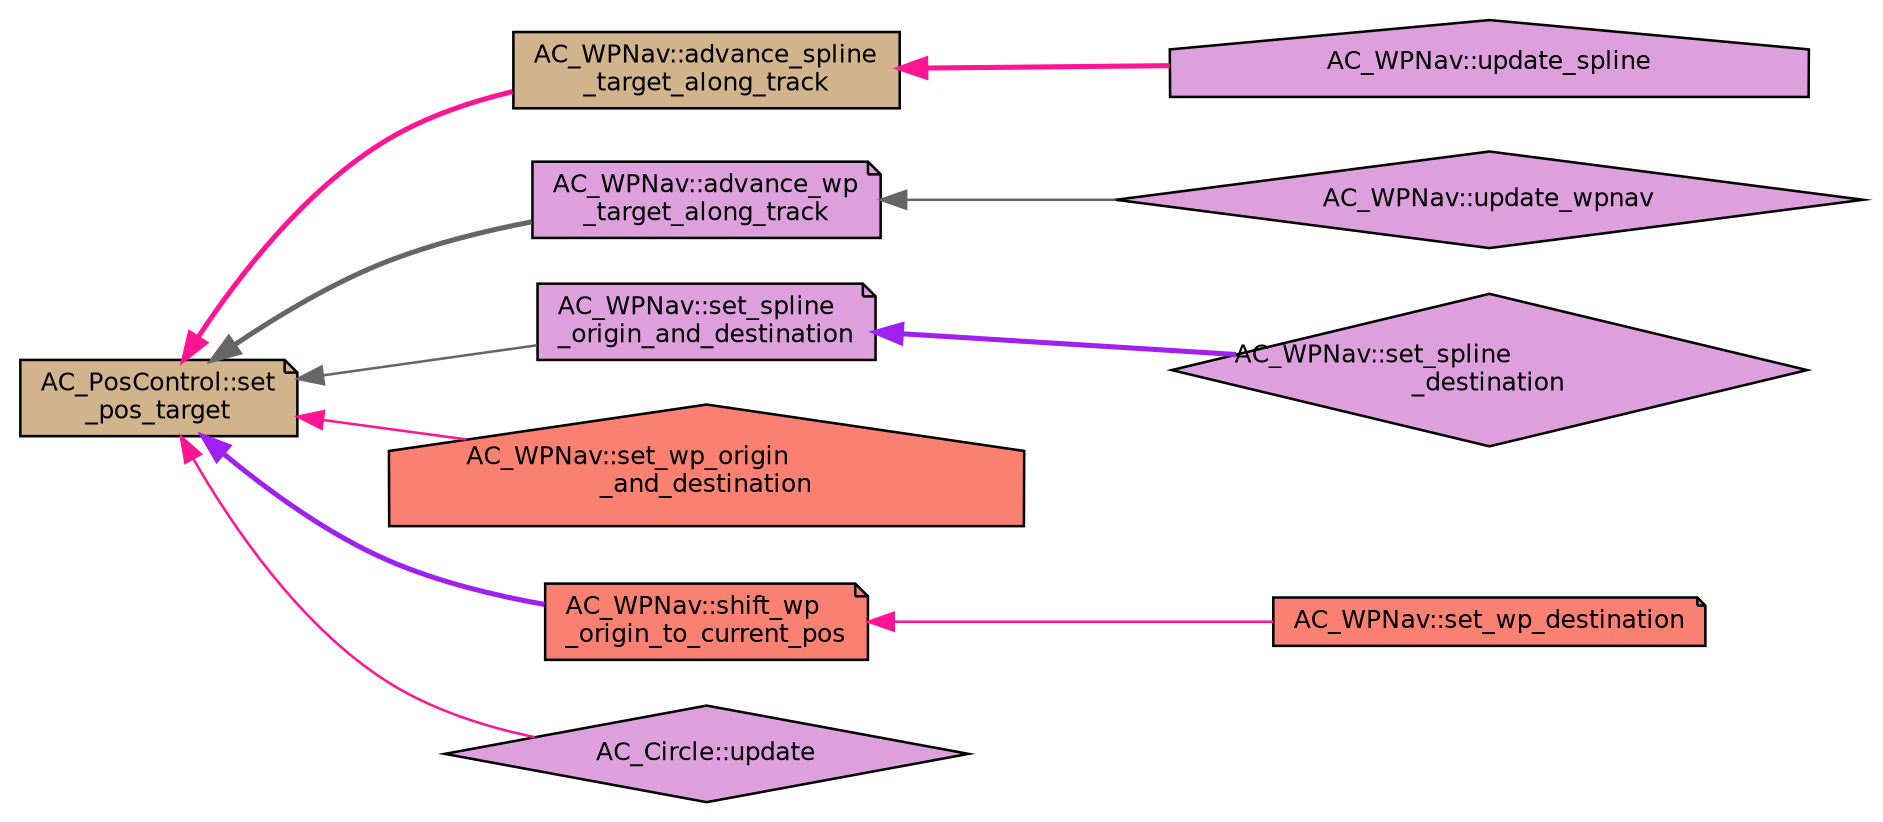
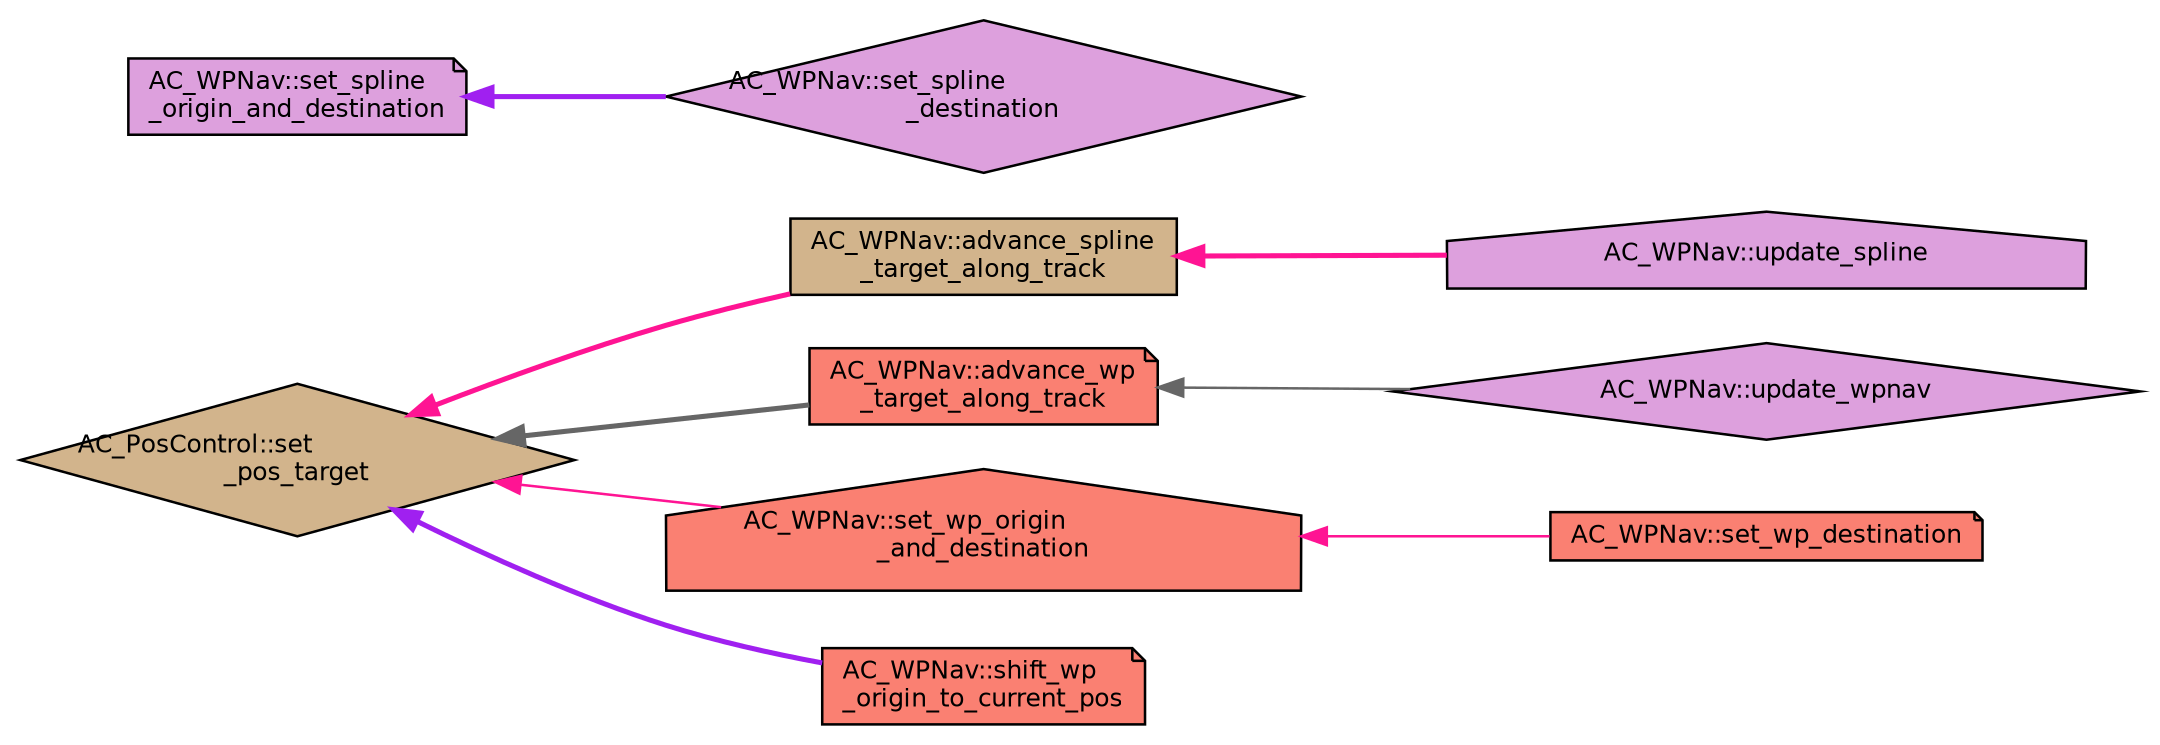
node "AC_WPNav::advance_wp _target_along_track": fillcolor plum -> salmon
edge "AC_WPNav::set_spline _origin_and_destination" -> "AC_PosControl::set _pos_target": removed
node "AC_PosControl::set _pos_target": shape note -> diamond
edge "AC_WPNav::set_wp_destination" -> "AC_WPNav::shift_wp _origin_to_current_pos": now "AC_WPNav::set_wp_destination" -> "AC_WPNav::set_wp_origin _and_destination"
node "AC_Circle::update": removed
